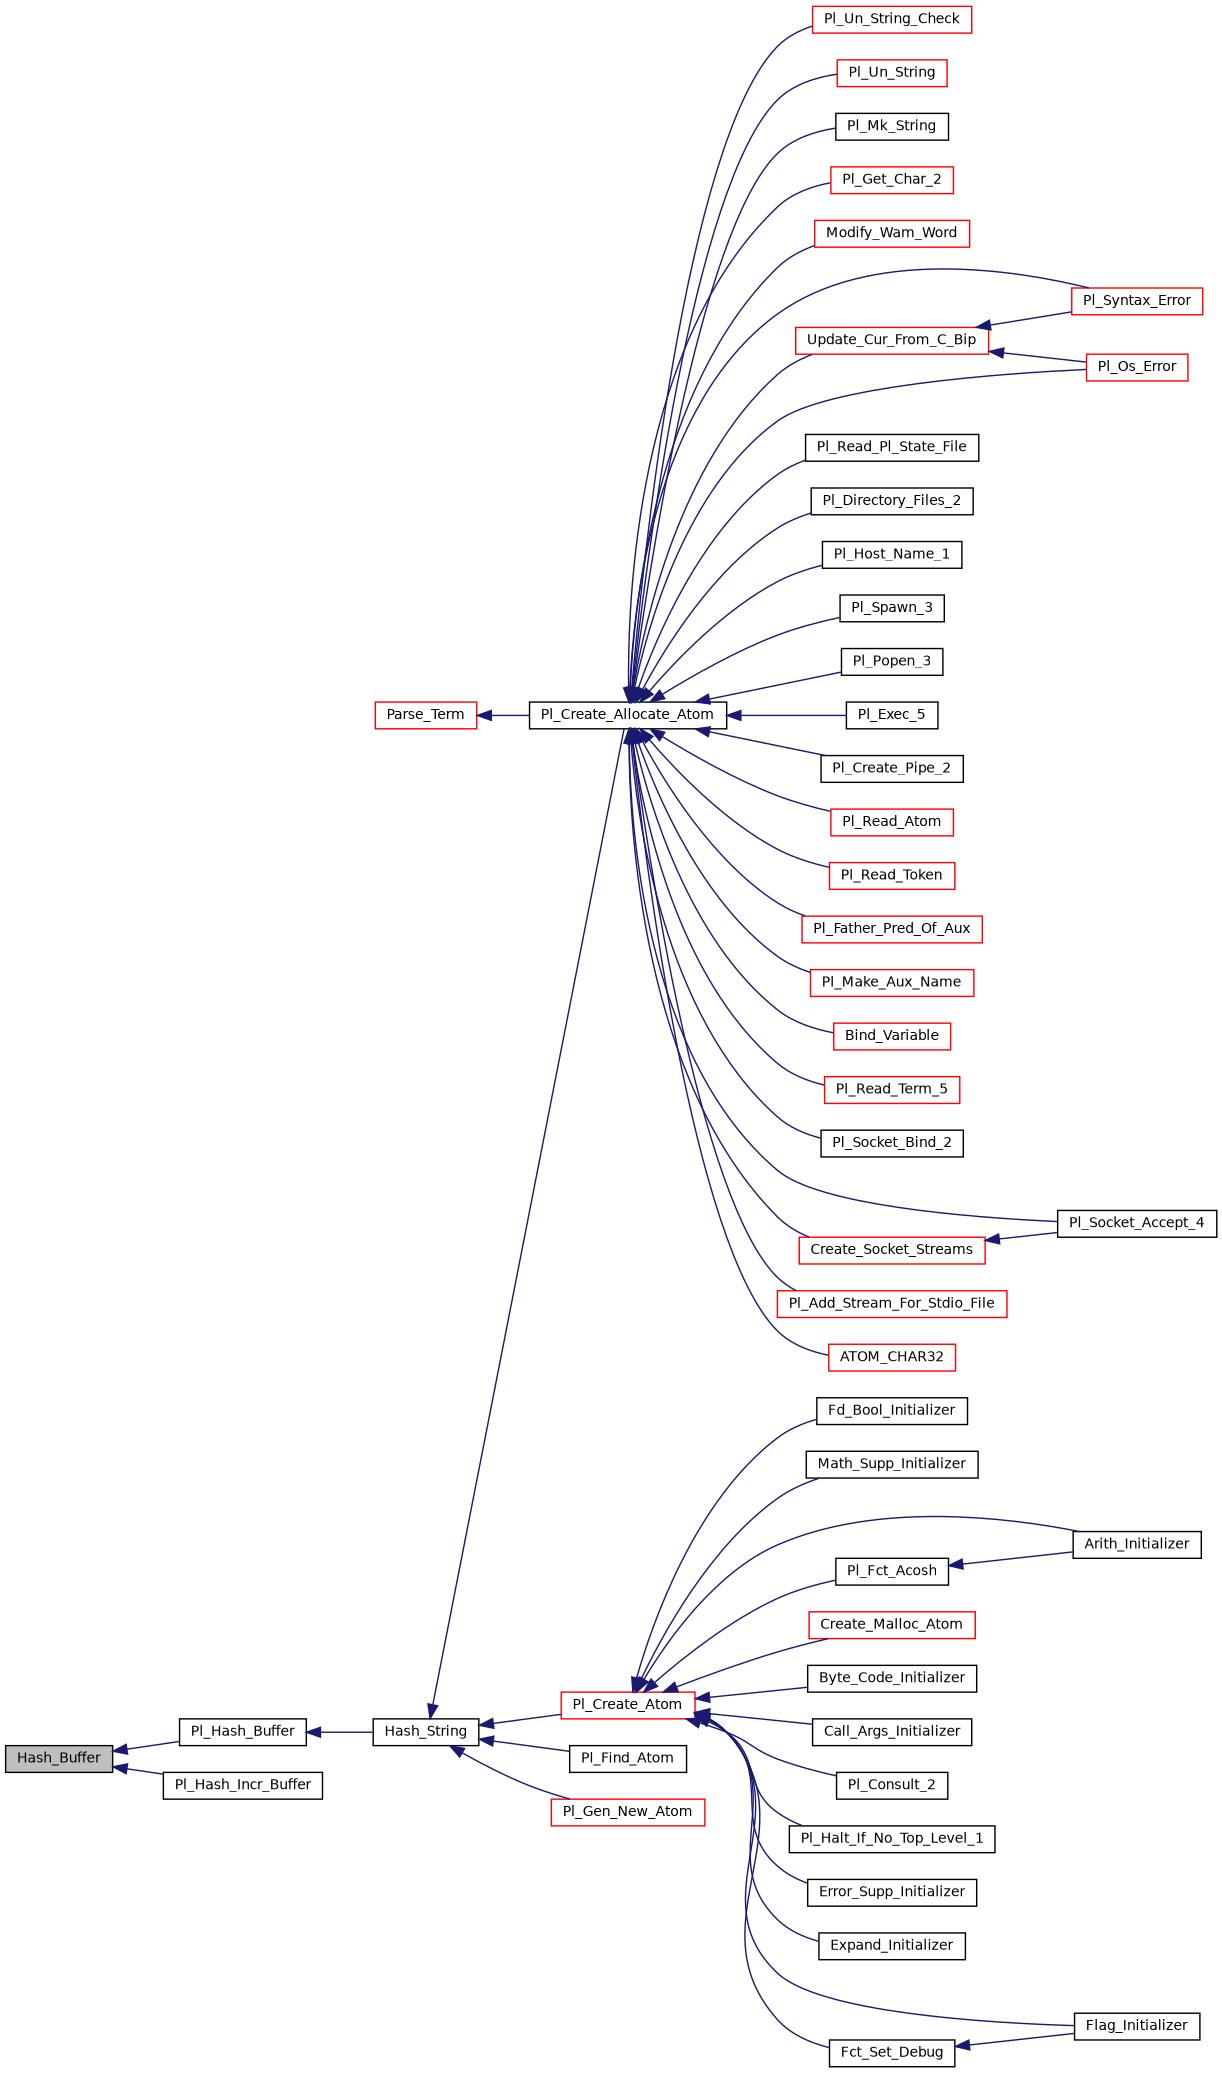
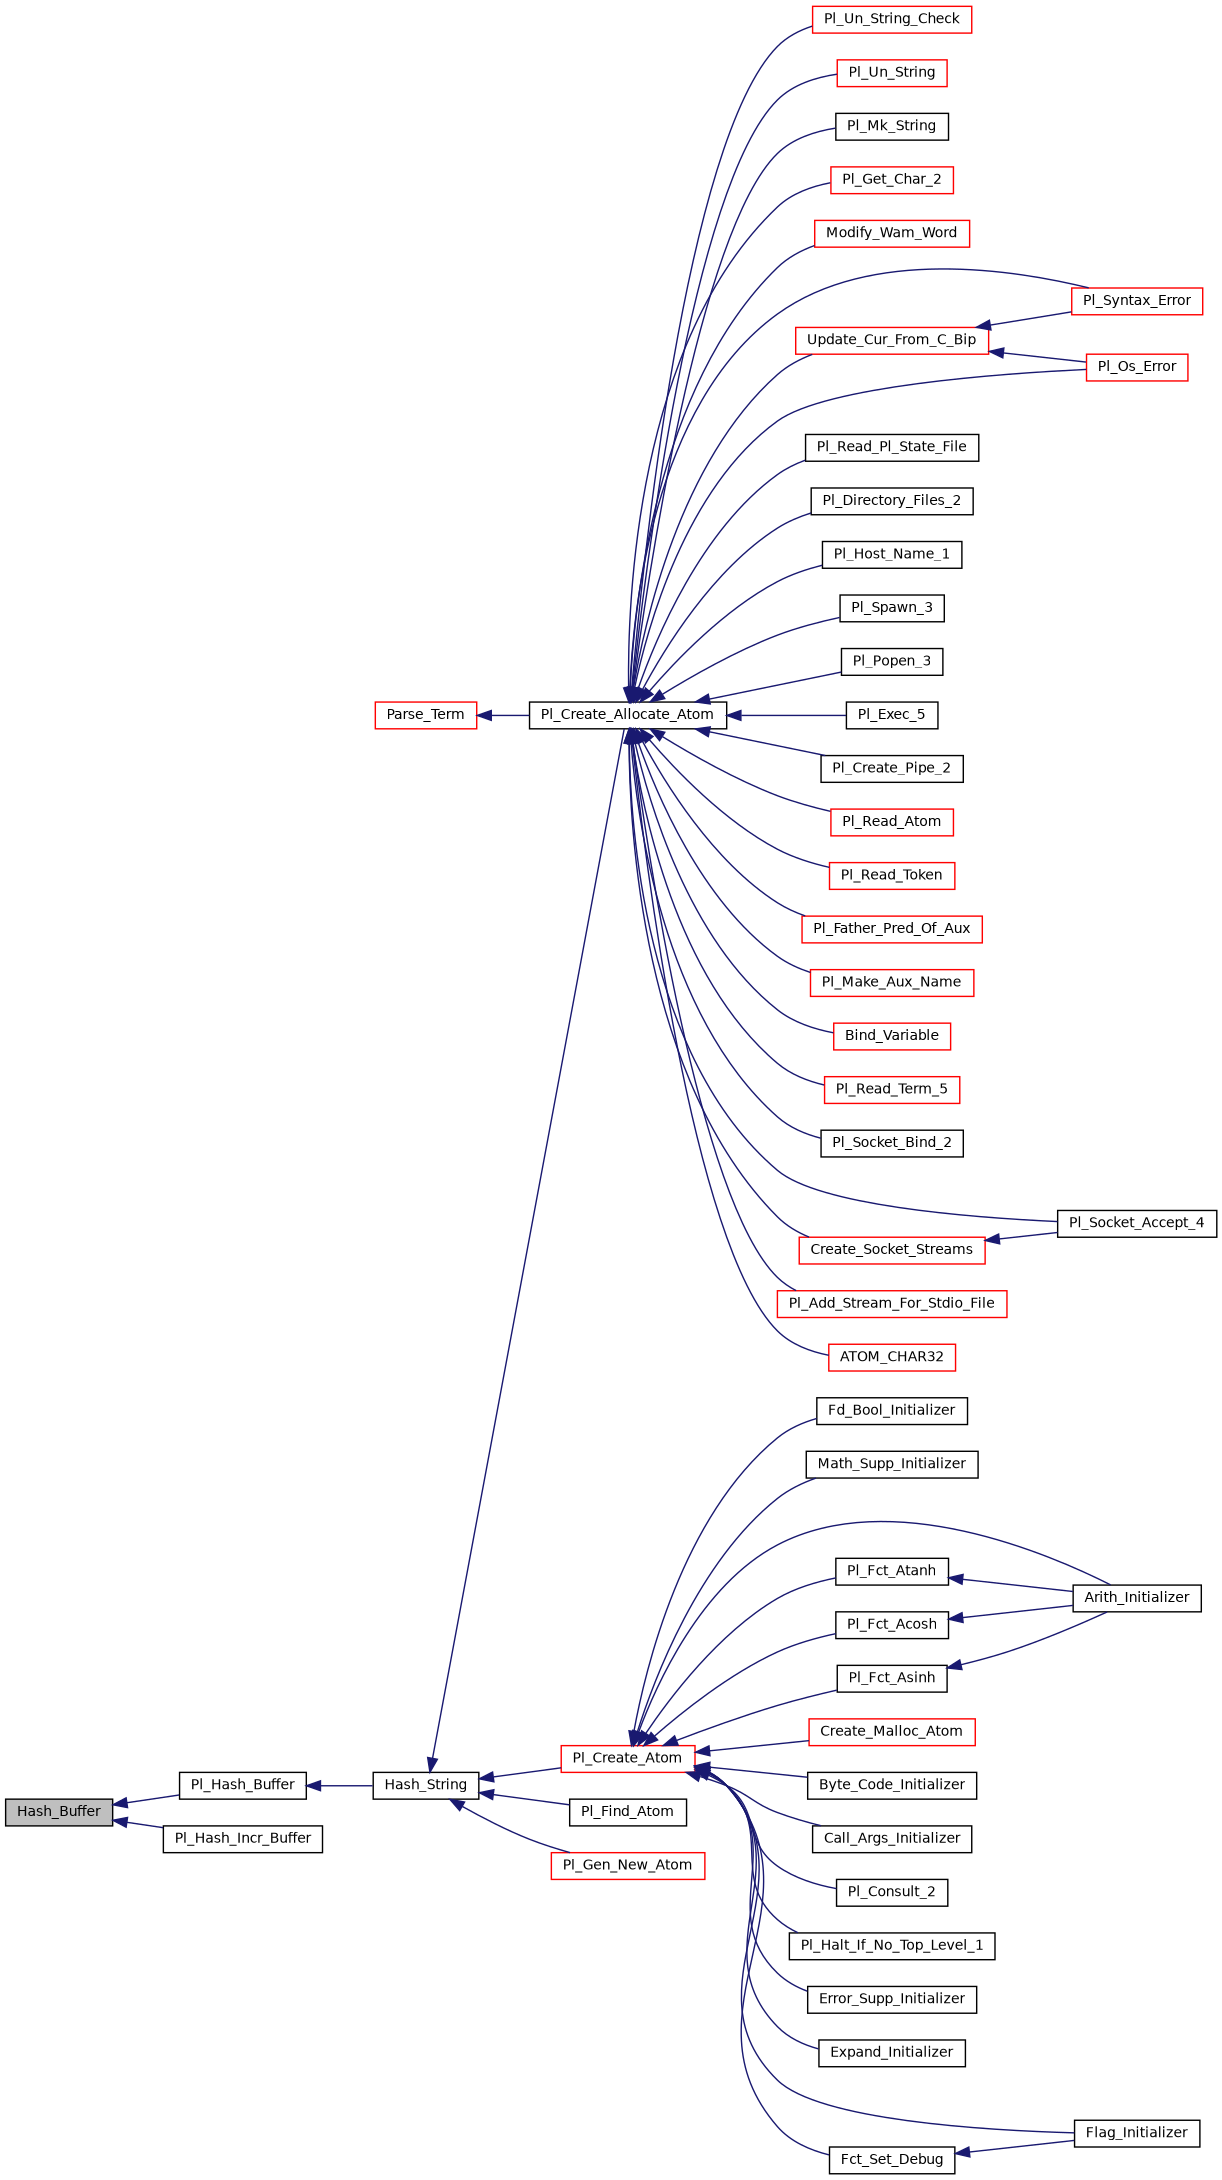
node "Pl_Fct_Atanh": added
node "Pl_Fct_Asinh": added
